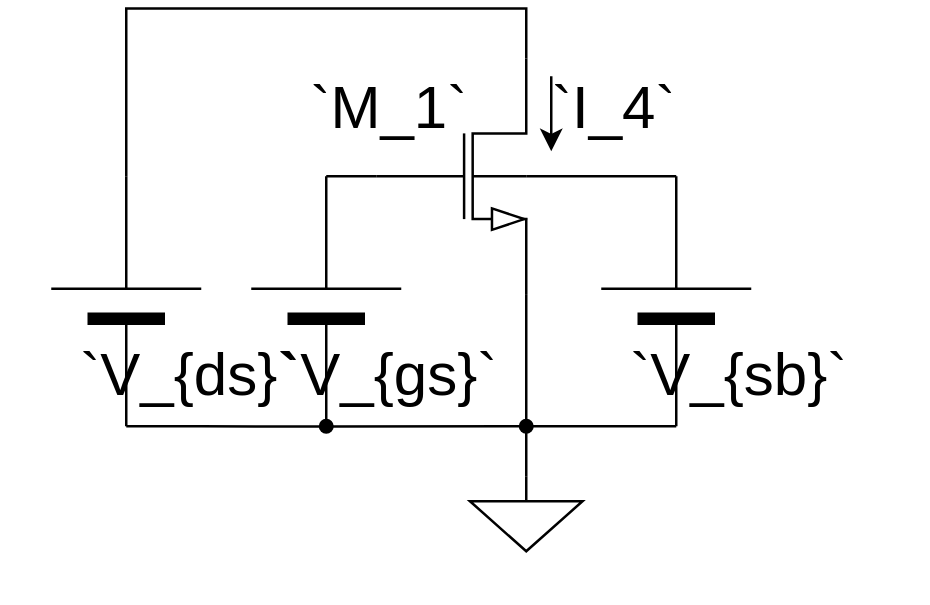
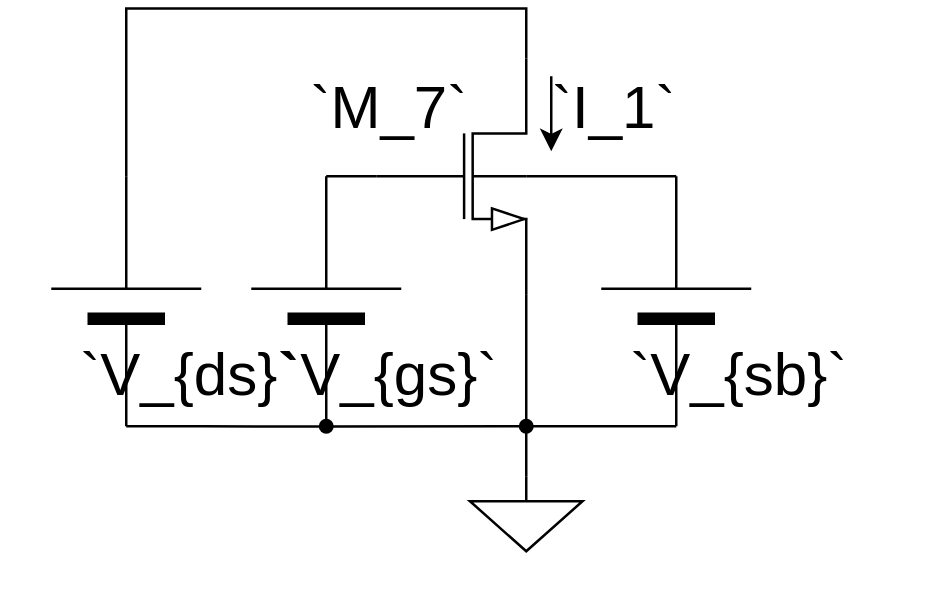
node "`M_1`": label "`M_1`" -> "`M_7`"
node "`I_4`": label "`I_4`" -> "`I_1`"
